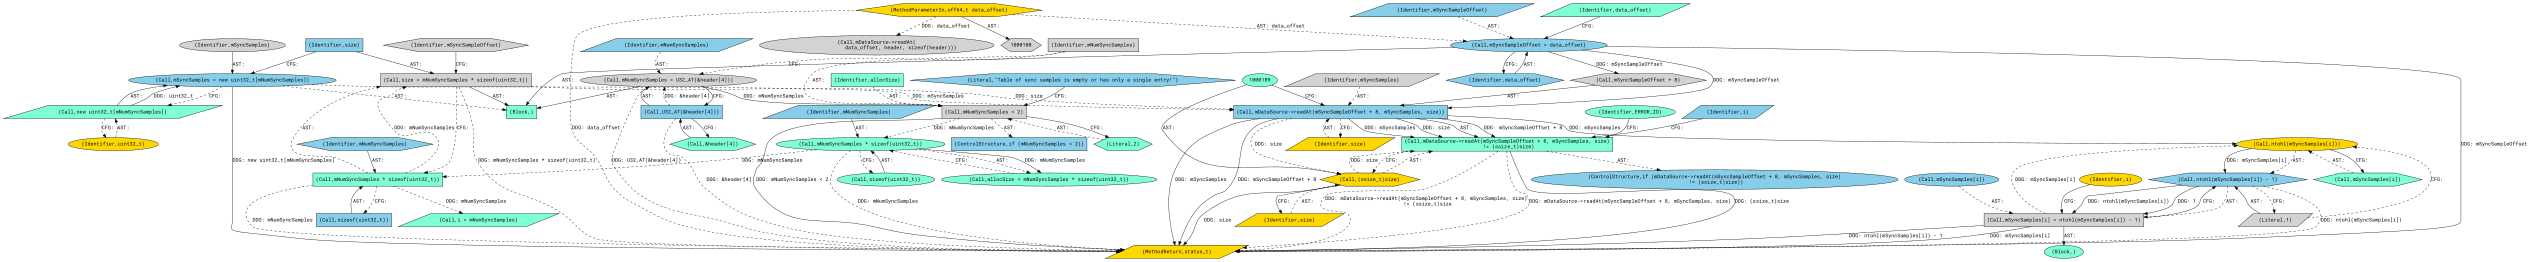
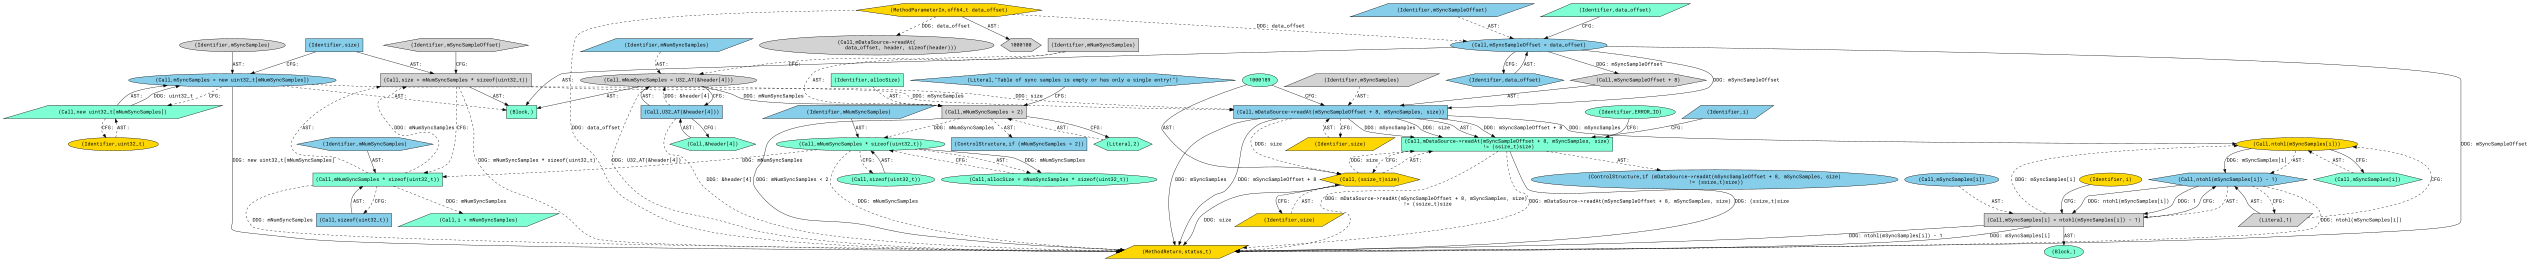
edge "(MethodParameterIn,off64_t data_offset)" -> "(Call,mSyncSampleOffset = data_offset)": label "AST: data_offset" -> "DDG: data_offset"
